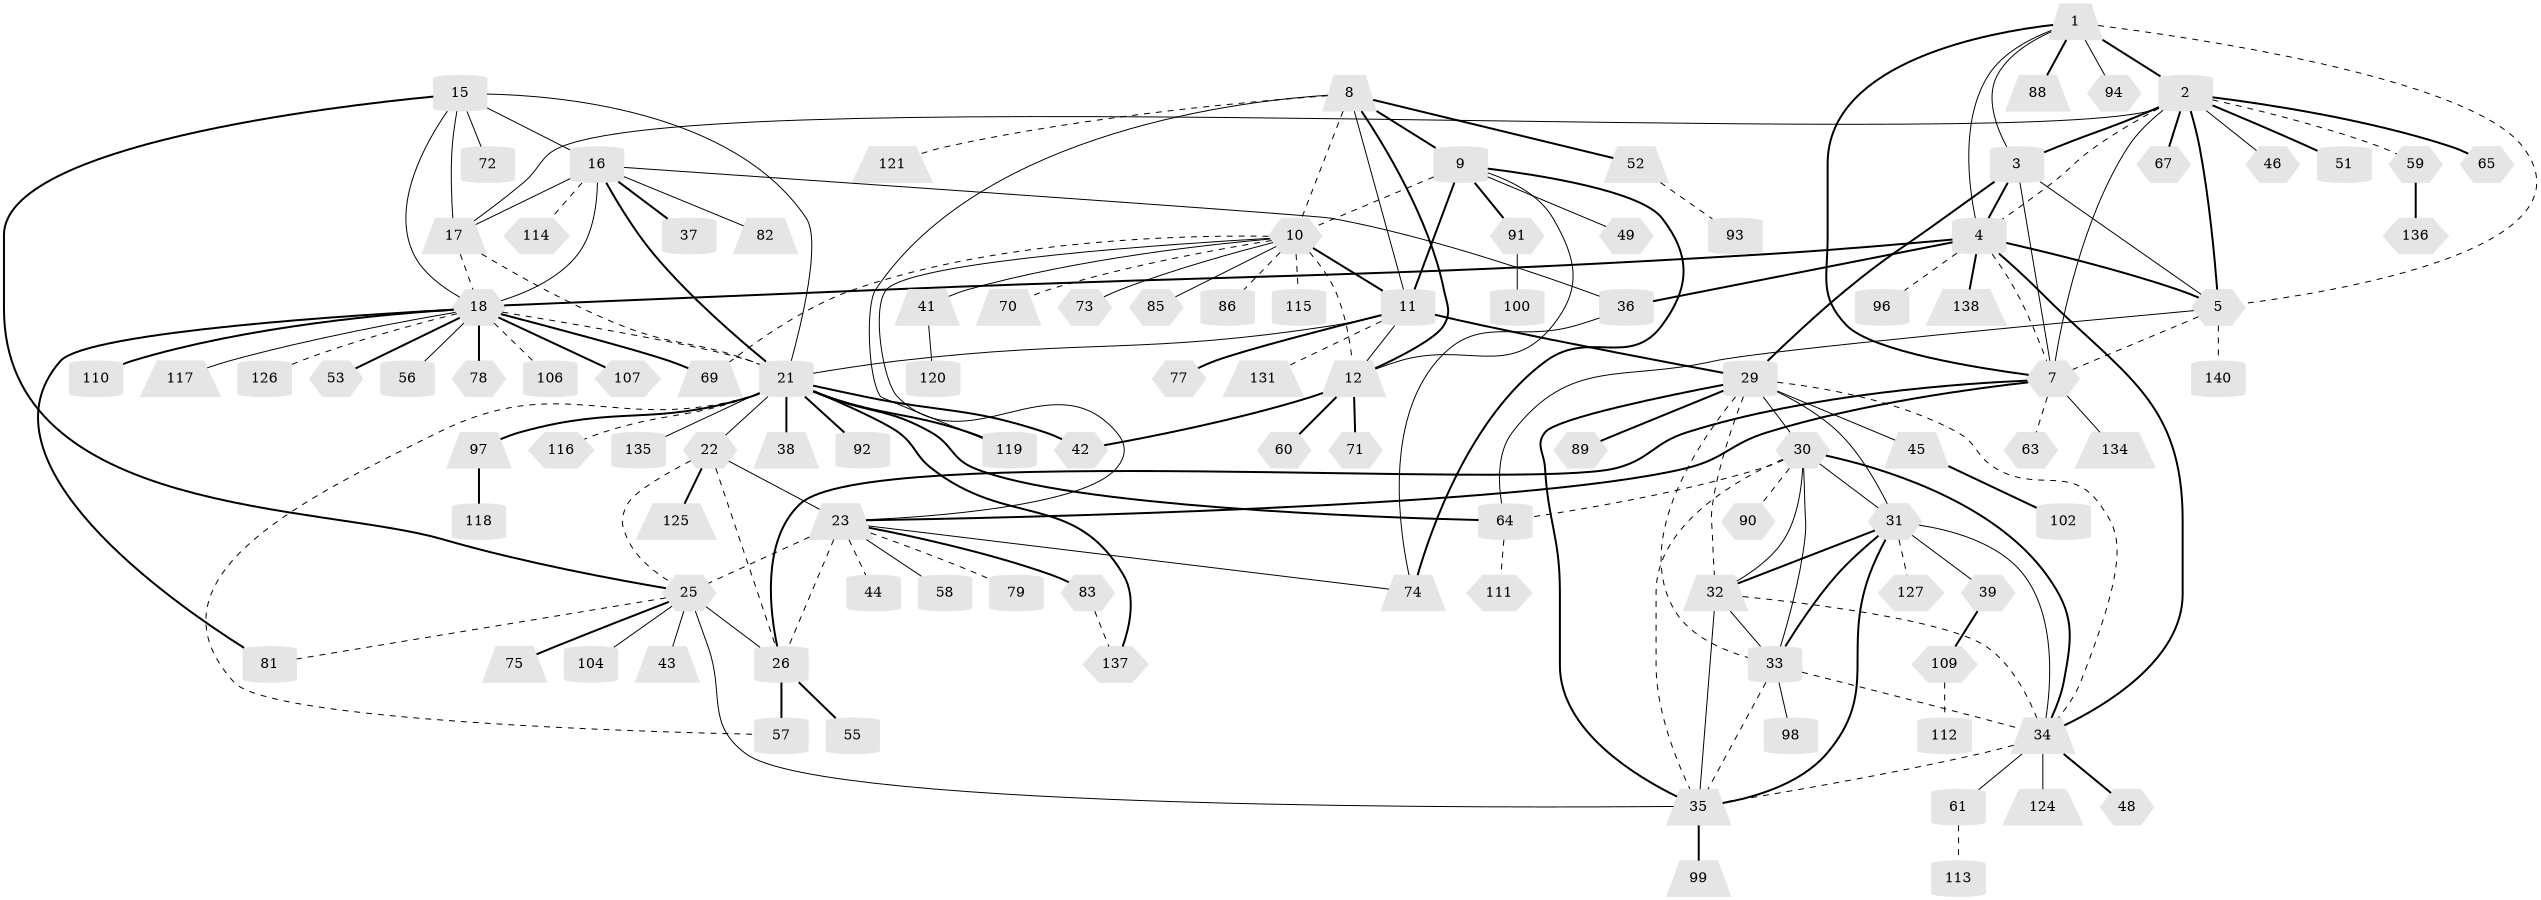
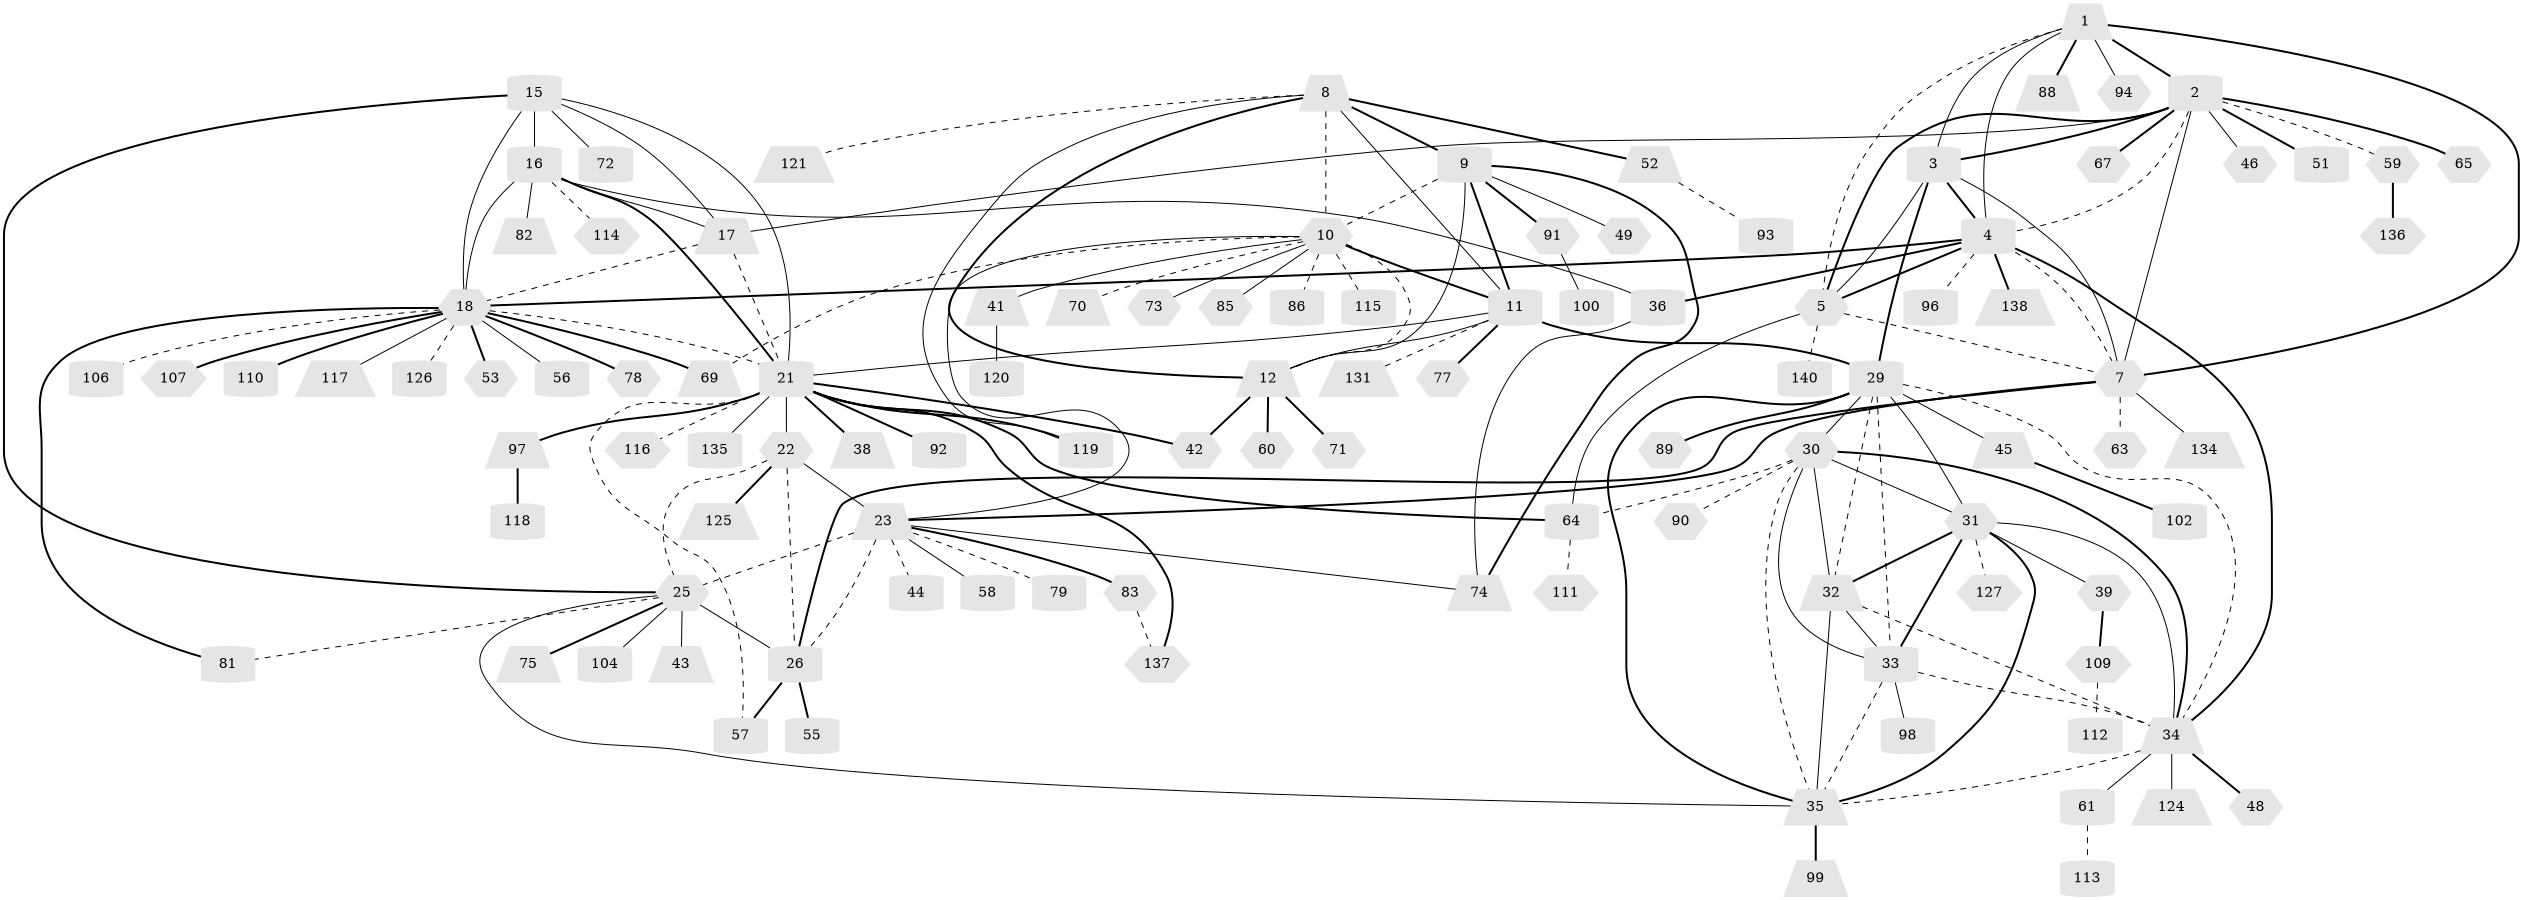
node "37": removed
